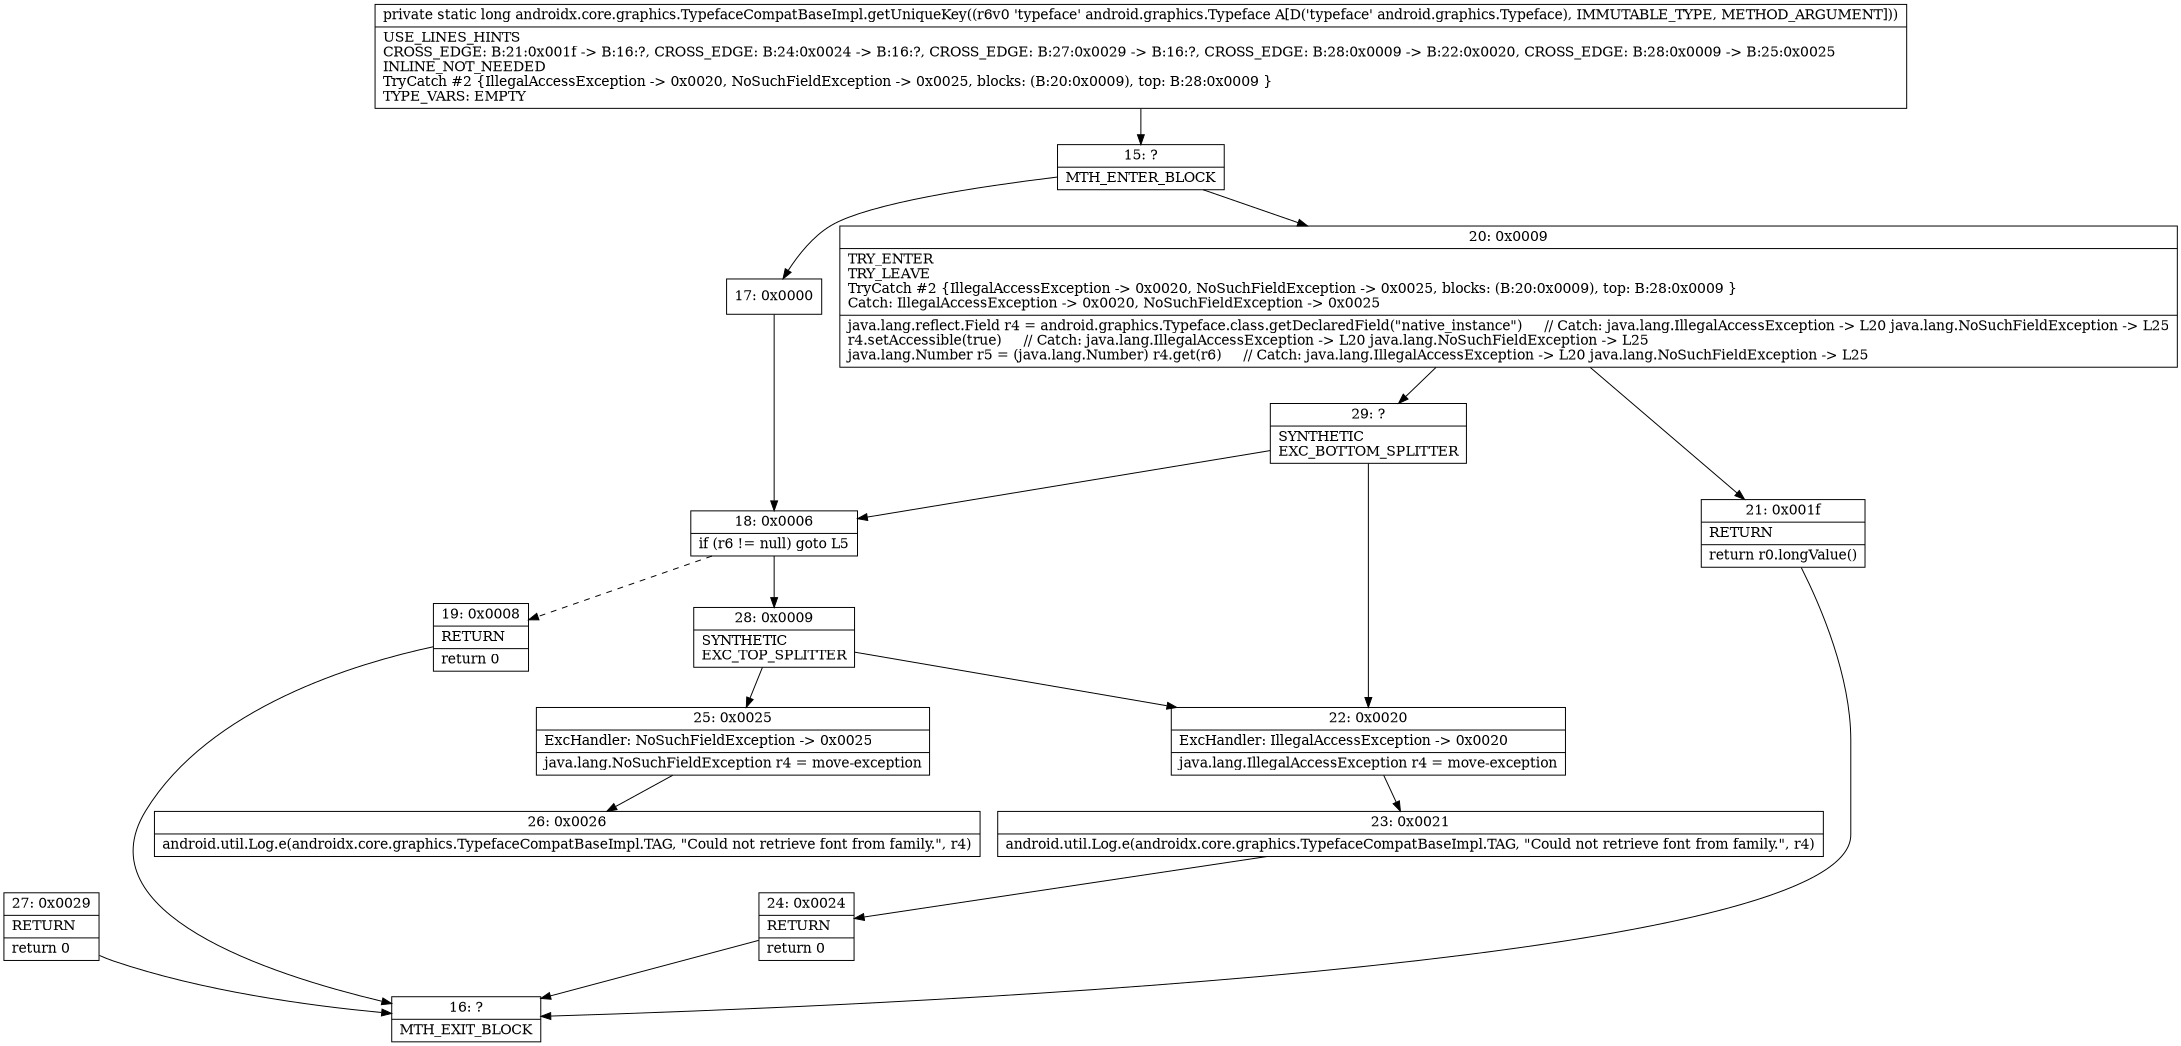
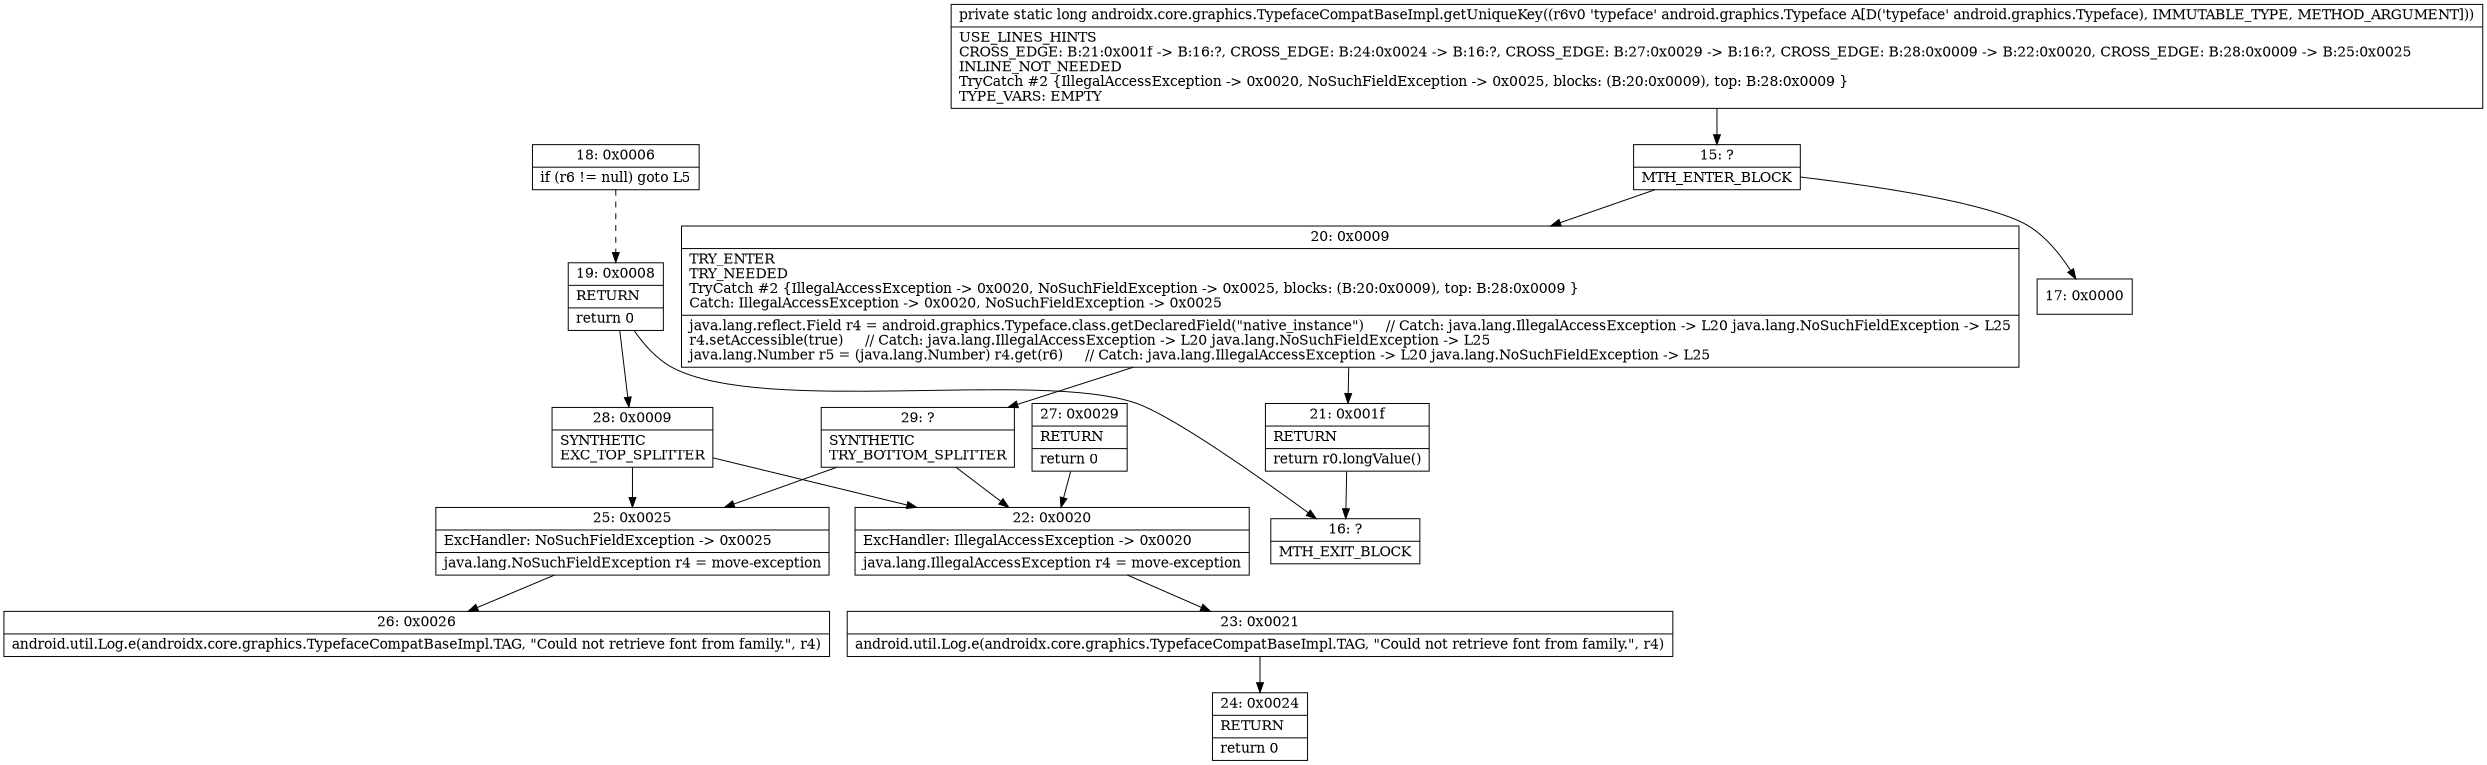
node "20: 0x0009": text "TRY_LEAVE" -> "TRY_NEEDED"
edge "17: 0x0000" -> "18: 0x0006": removed
node "29: ?": text "EXC_BOTTOM_SPLITTER" -> "TRY_BOTTOM_SPLITTER"
edge "29: ?" -> "18: 0x0006": now "29: ?" -> "25: 0x0025"
edge "18: 0x0006" -> "28: 0x0009": now "19: 0x0008" -> "28: 0x0009"
edge "24: 0x0024" -> "16: ?": removed
edge "27: 0x0029" -> "16: ?": now "27: 0x0029" -> "22: 0x0020"
